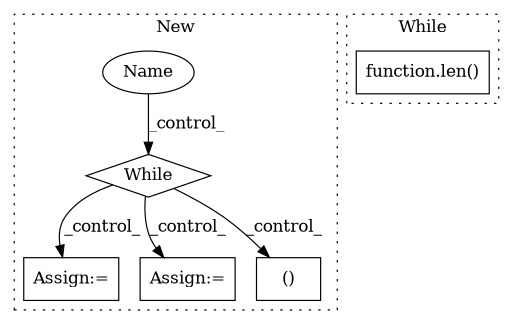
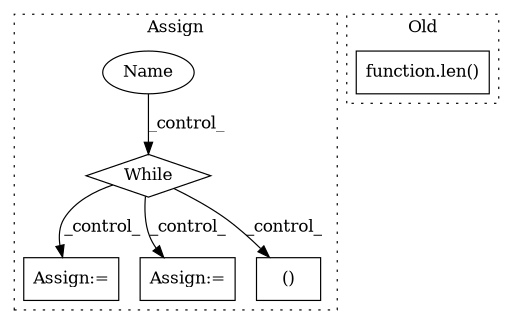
cluster "New": label "New" -> "Assign"
cluster "While": label "While" -> "Old"
